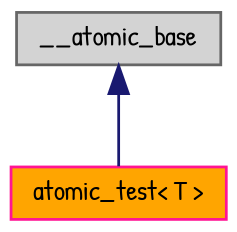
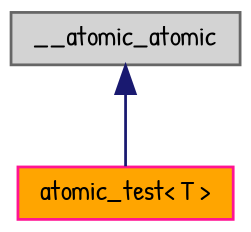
node "__atomic_base": label "__atomic_base" -> "__atomic_atomic"
